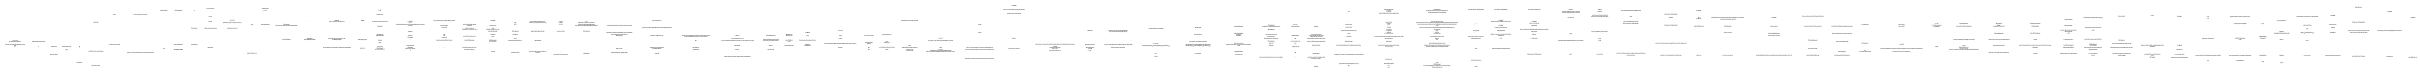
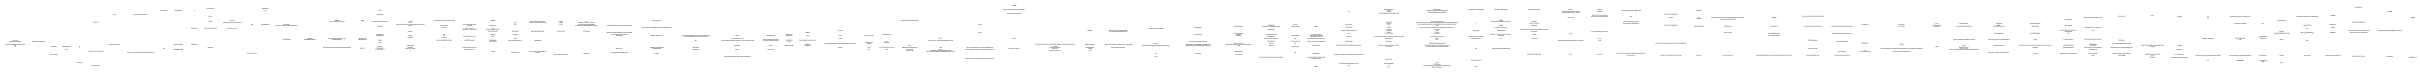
node "You: Hang from the prybar with all your weight.": added
node "Kim Kitsuragi: The lieutenant leans in to inspect the lock.": added
